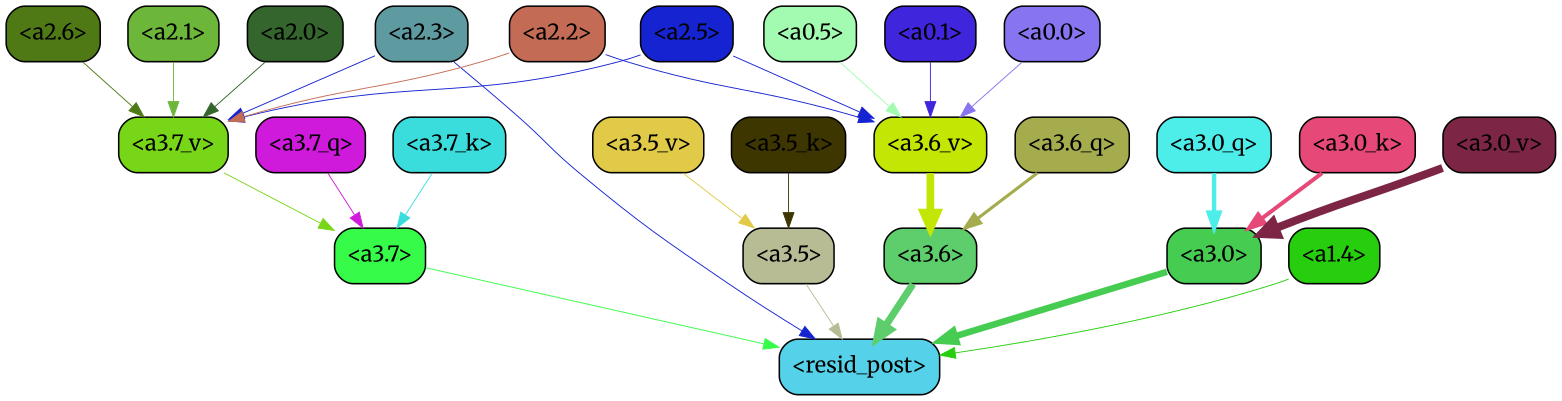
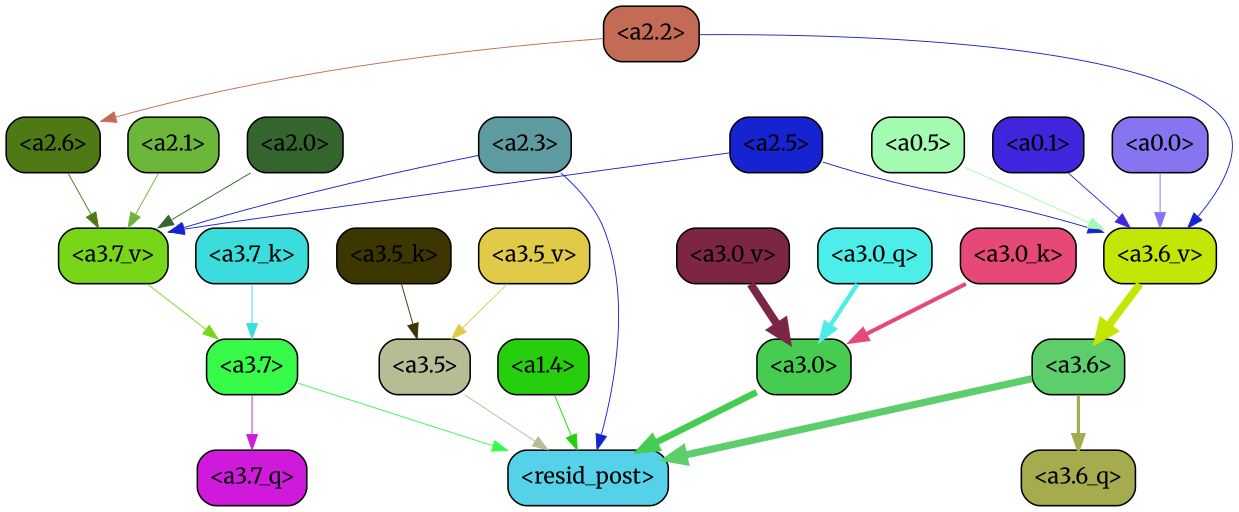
edge "<a2.2>" -> "<a3.7_v>": now "<a2.2>" -> "<a2.6>"
edge "<a3.7_q>" -> "<a3.7>": reversed
edge "<a3.6_q>" -> "<a3.6>": reversed
